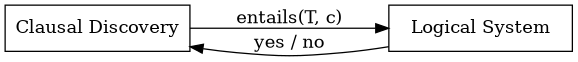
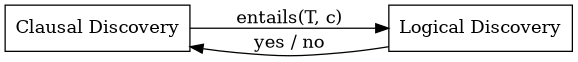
node "Logical System": label "Logical System" -> "Logical Discovery"
